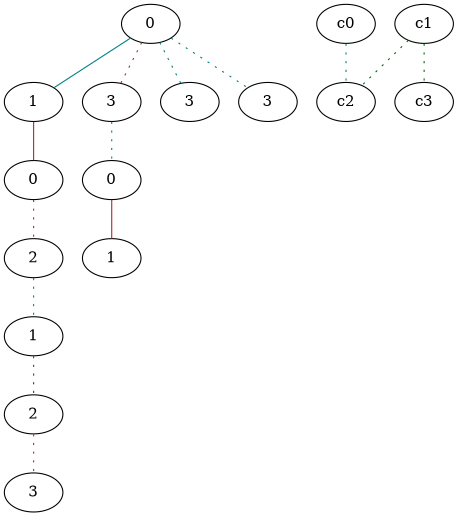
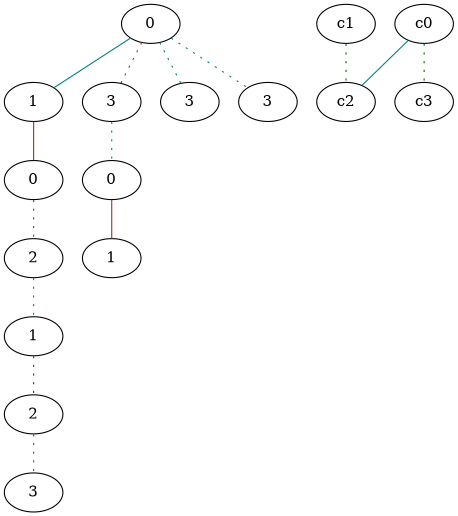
edge "c0" -- "c2": style dotted -> solid
edge "c1" -- "c3": now "c0" -- "c3"
